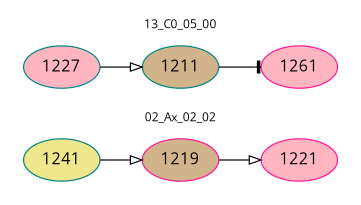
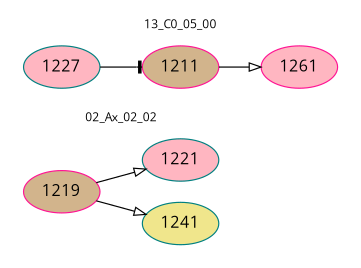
edge "1227" -> "1211": arrowhead onormal -> tee
node "1211": color teal -> deeppink
edge "1211" -> "1261": arrowhead tee -> onormal
edge "1241" -> "1219": reversed
node "1221": color deeppink -> teal
